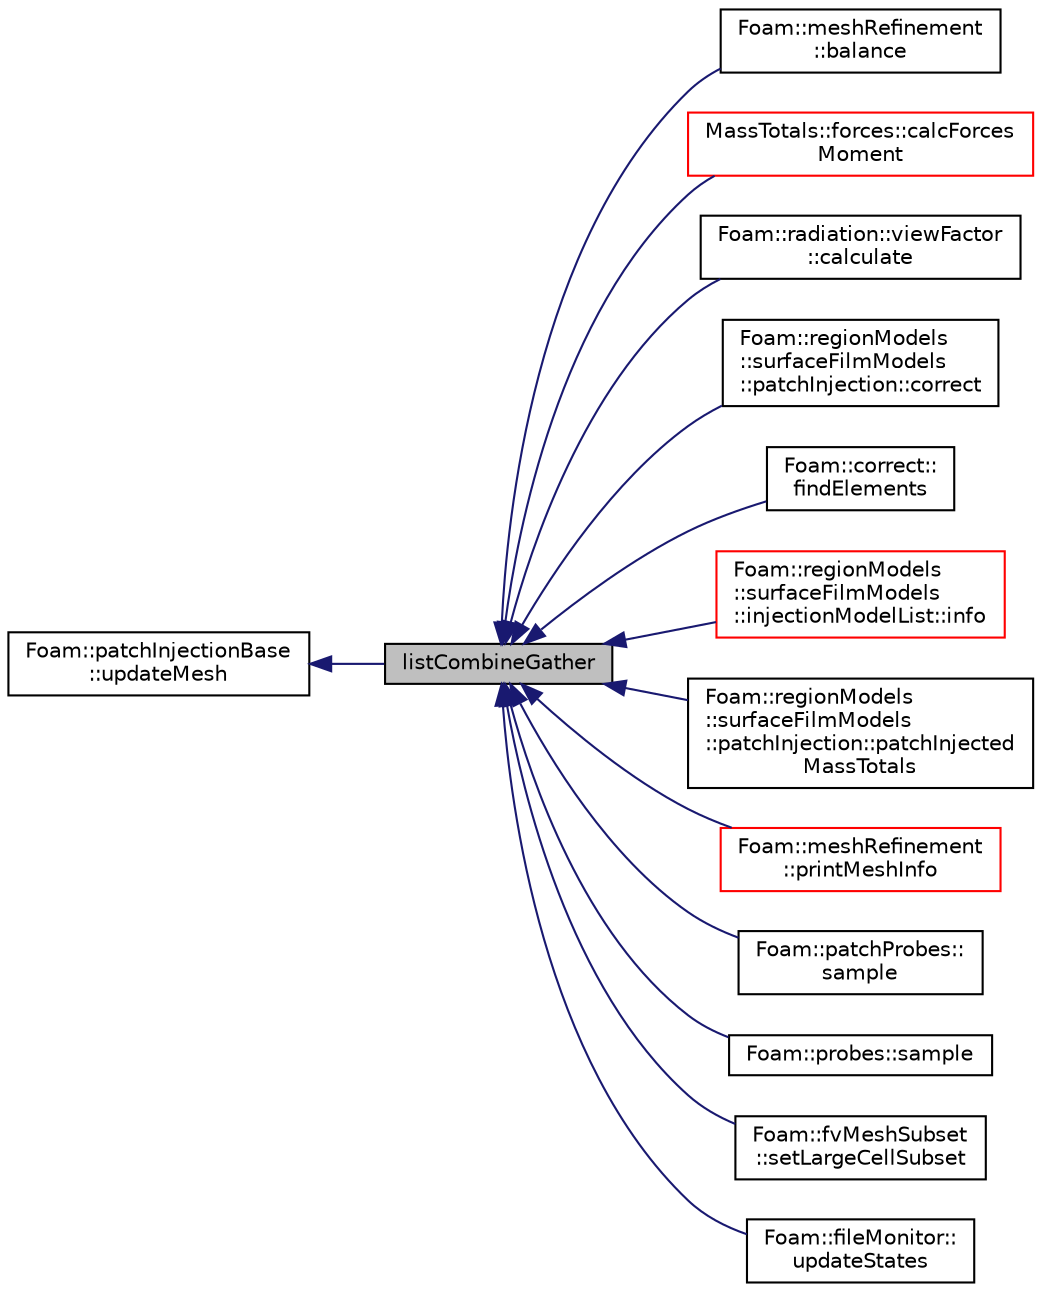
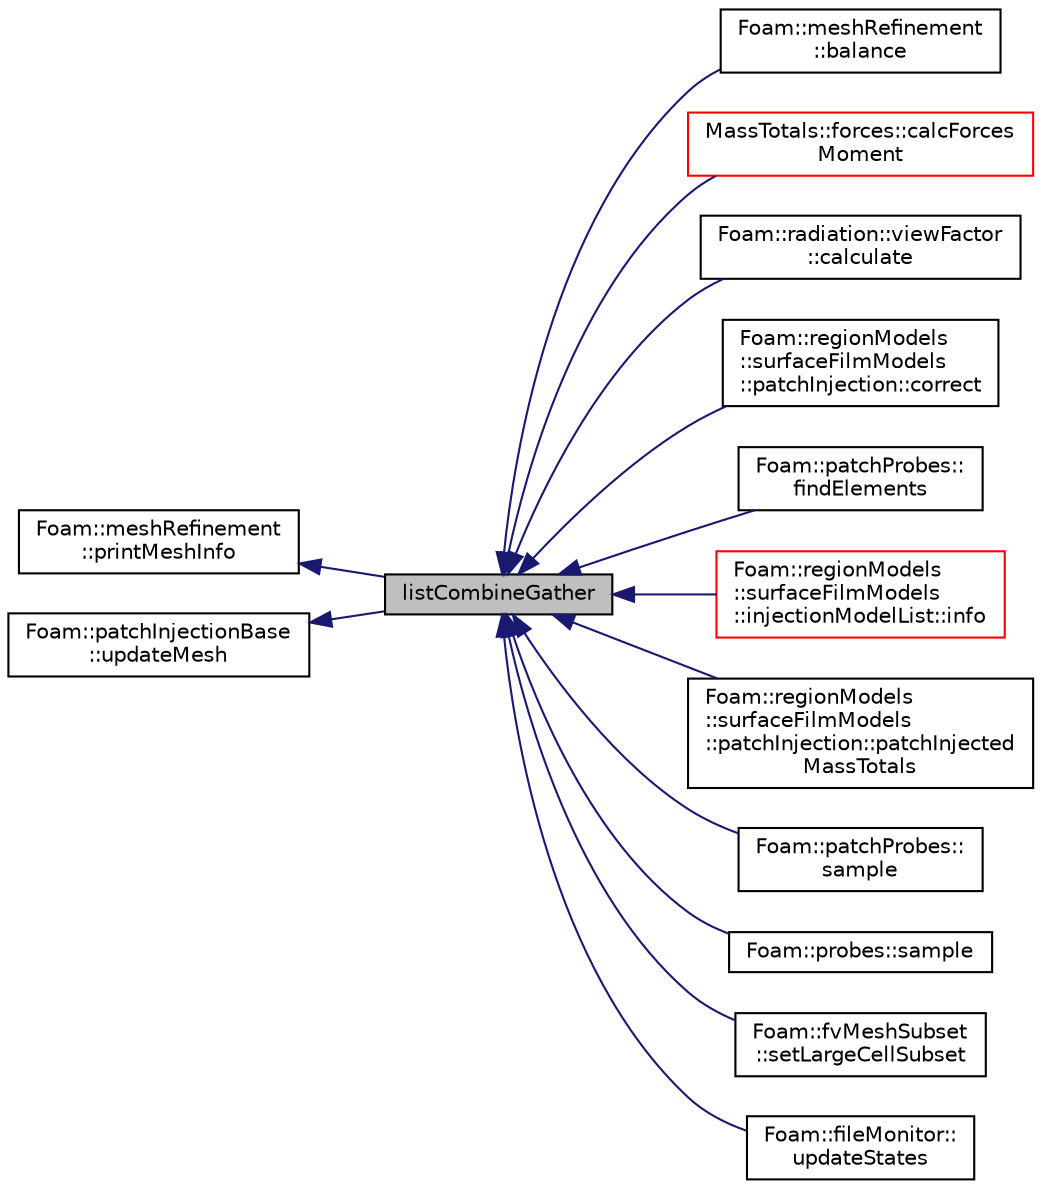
node "Foam::correct:: findElements": label "Foam::correct:: findElements" -> "Foam::patchProbes:: findElements"
edge "Foam::meshRefinement ::printMeshInfo" -> "listCombineGather": reversed
node "Foam::meshRefinement ::printMeshInfo": color red -> black
